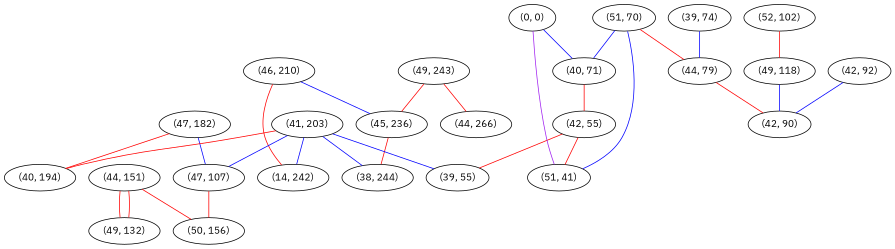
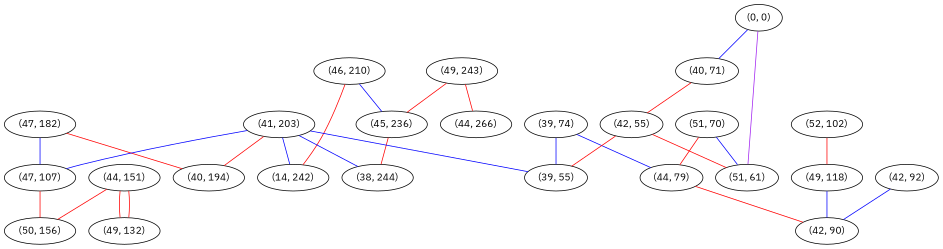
edge "(51, 70)" -- "(40, 71)": removed
edge "(39, 74)" -- "(39, 55)": added
node "(51, 41)": label "(51, 41)" -> "(51, 61)"
